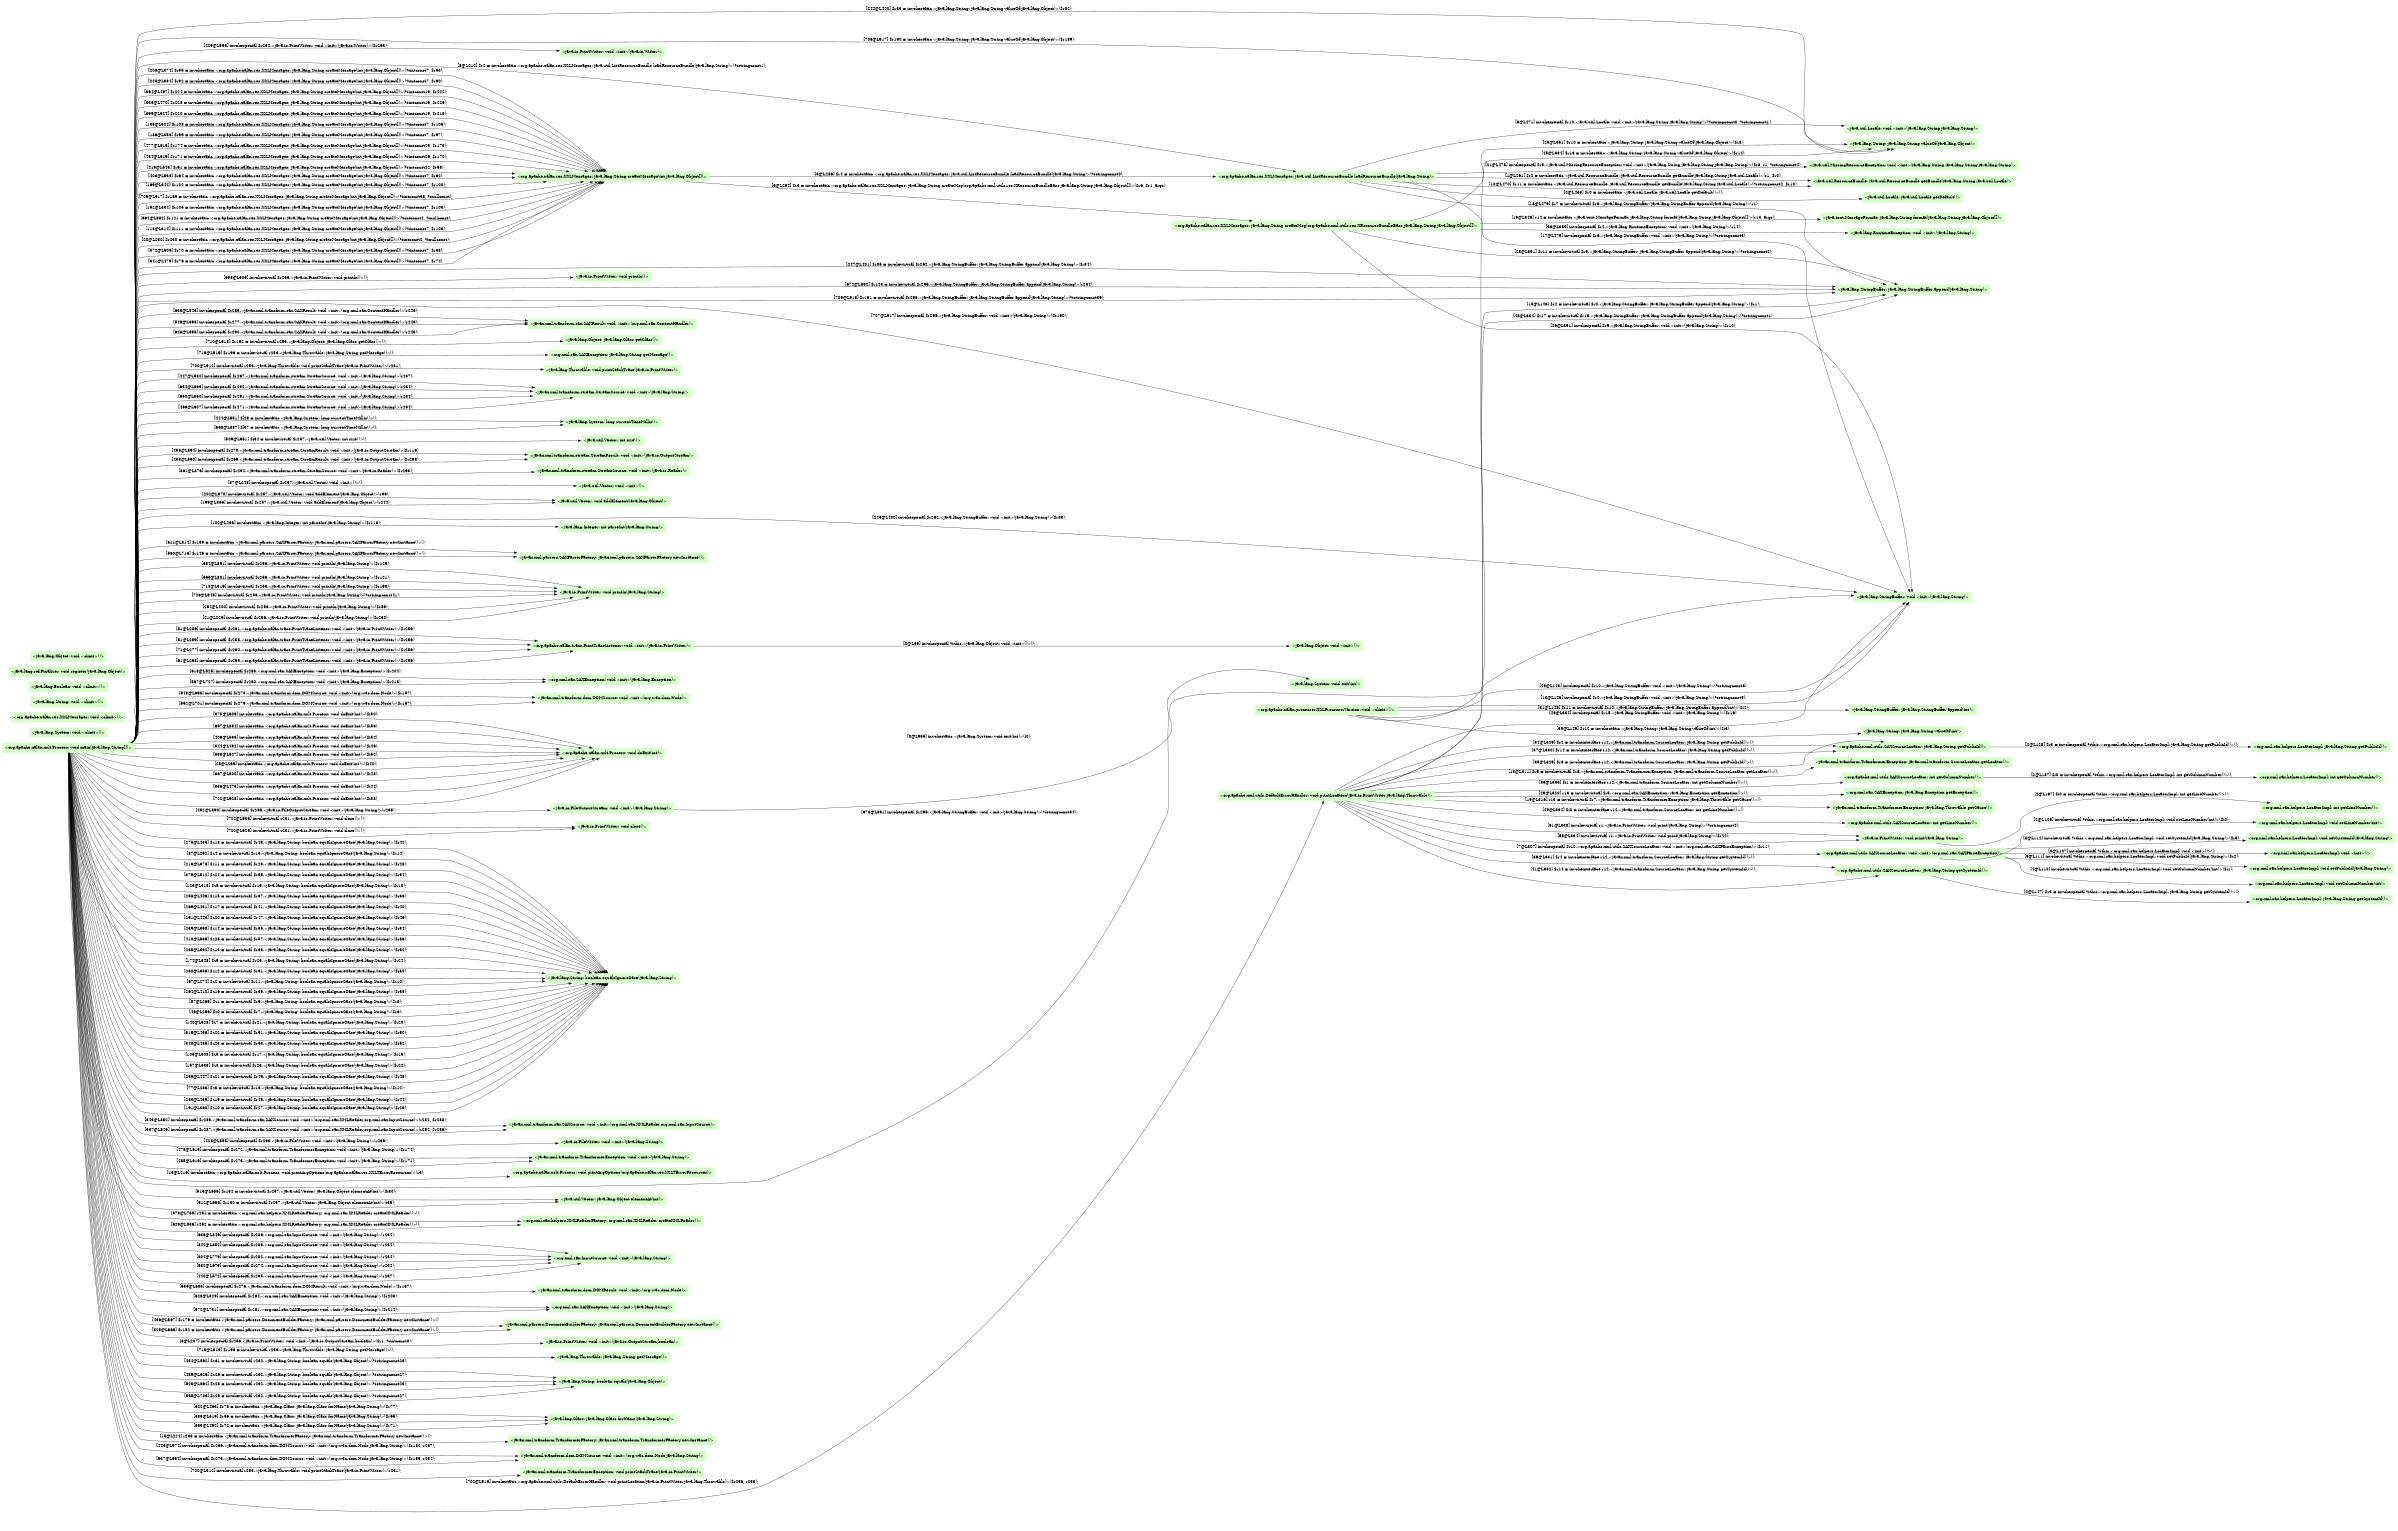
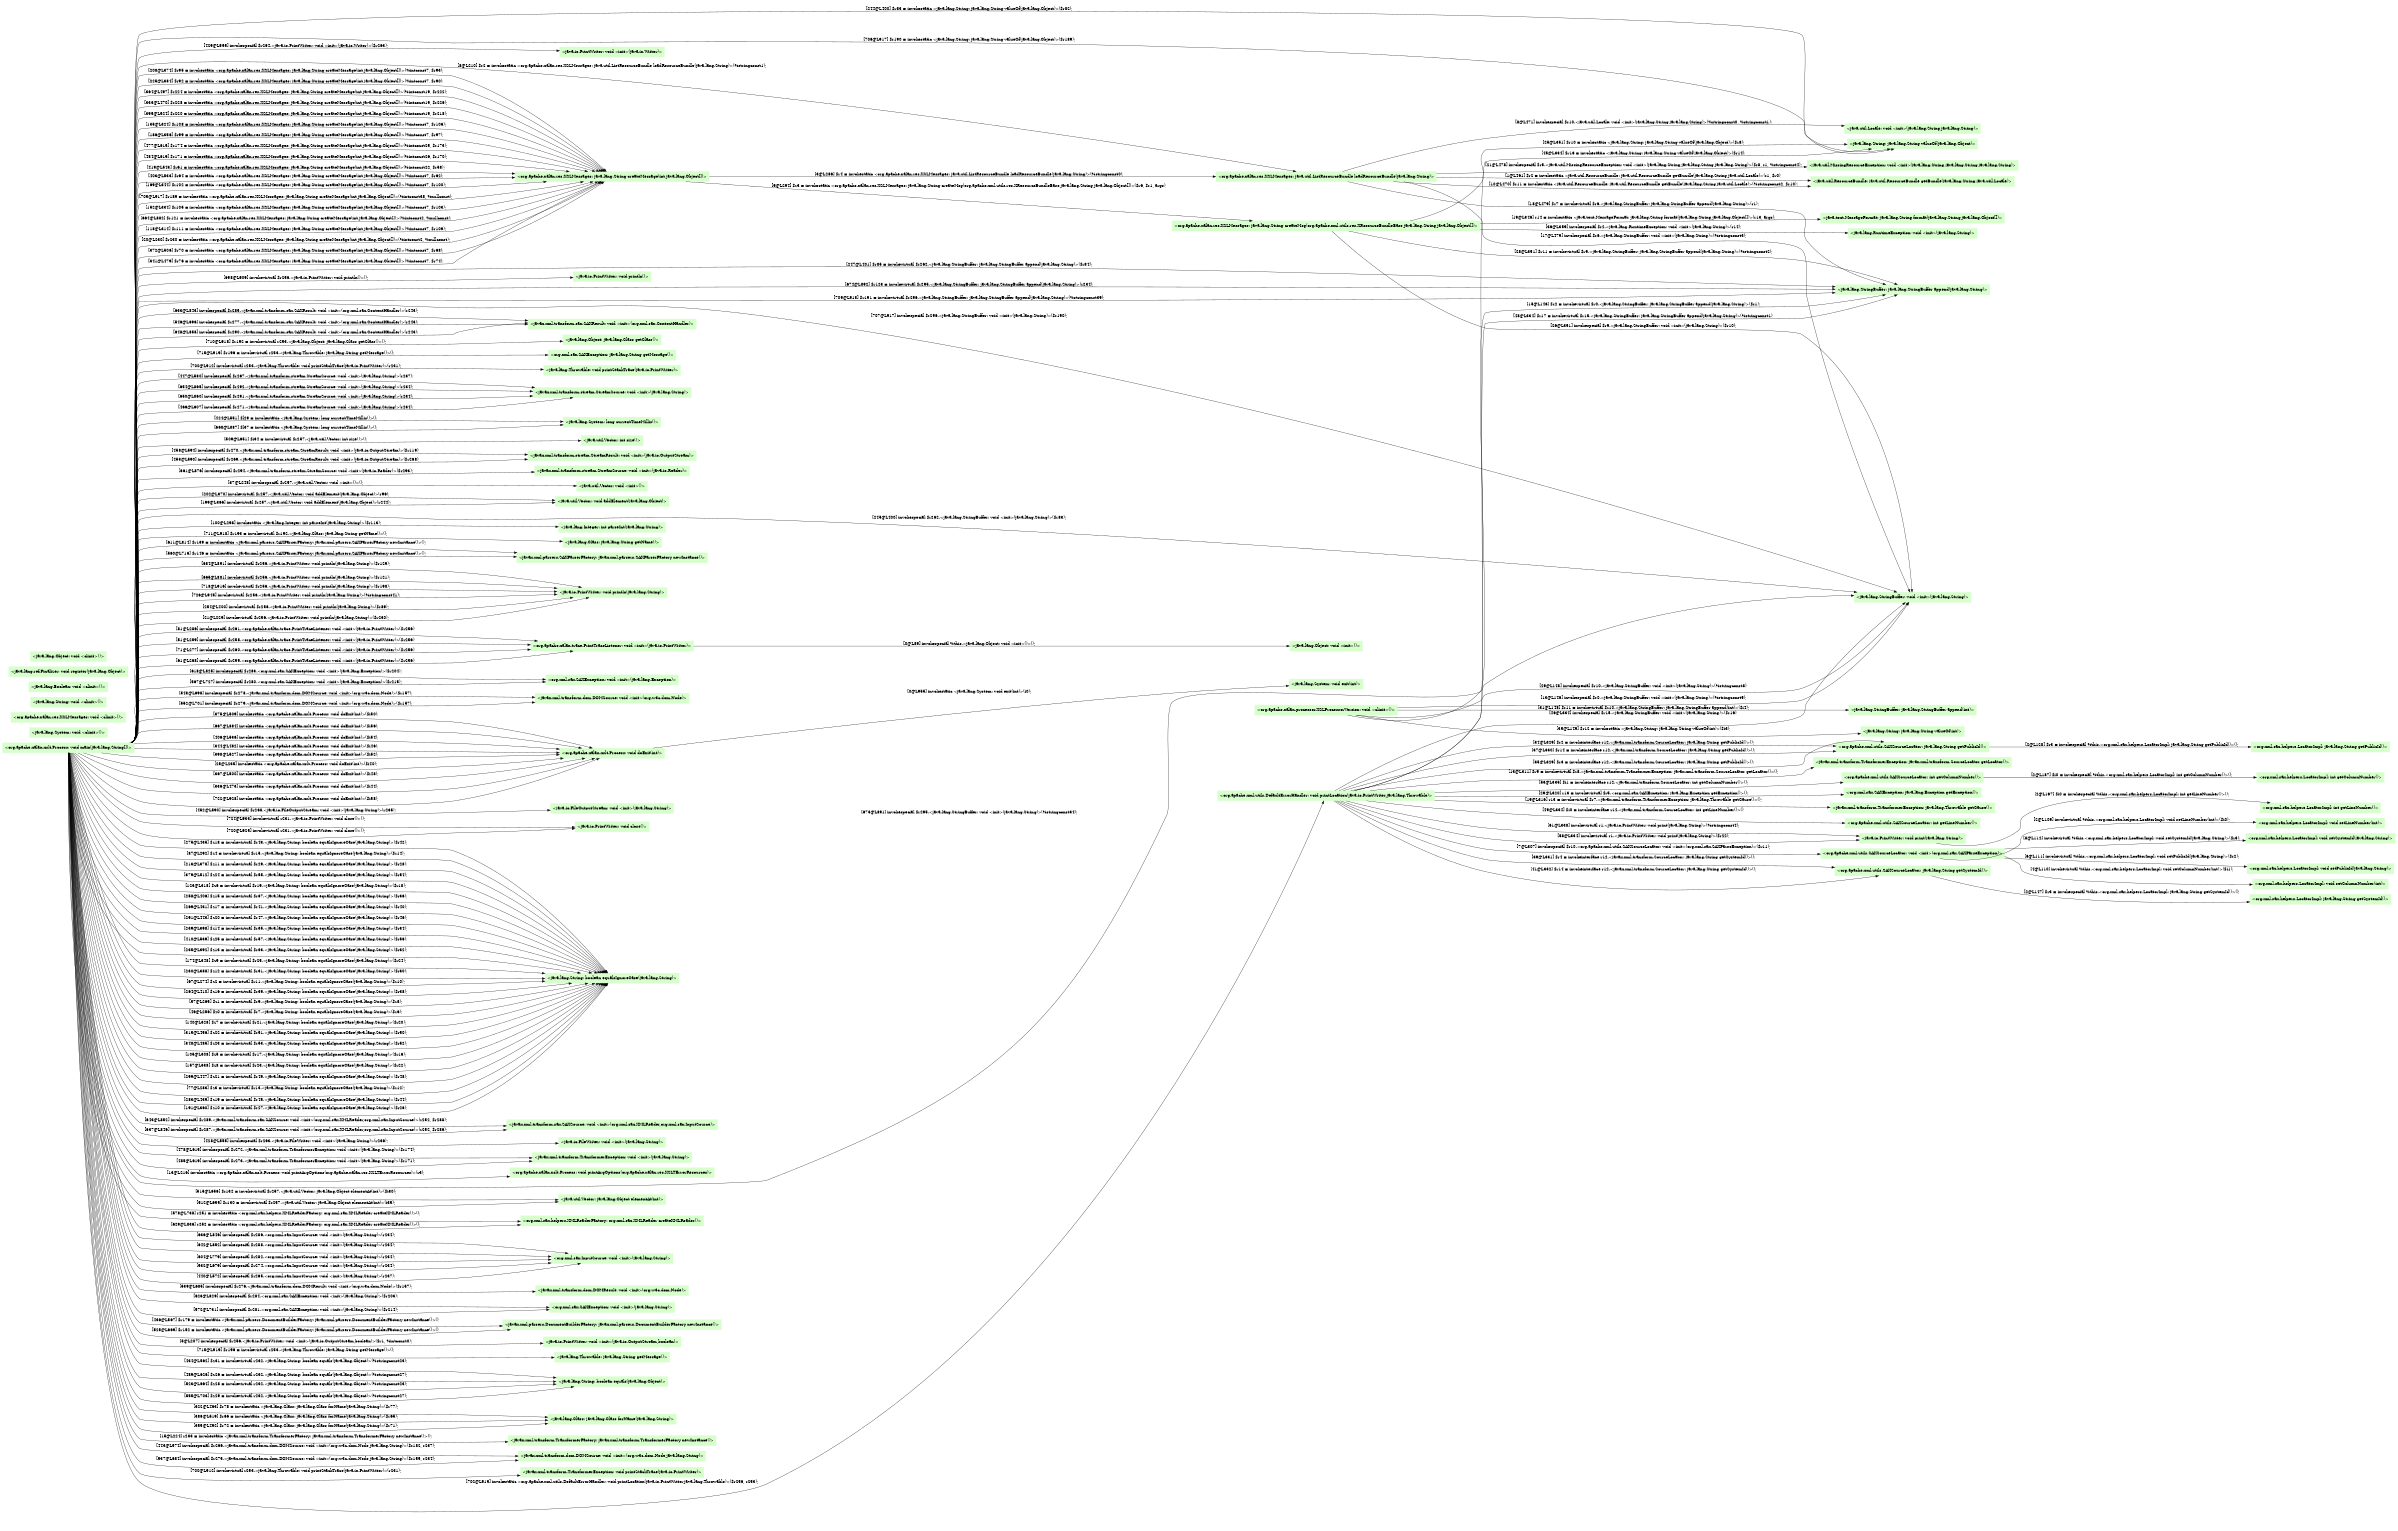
node "<java.util.Locale: java.util.Locale getDefault()>": removed
node "<java.lang.Class: java.lang.String getName()>": added
edge "<java.io.FileOutputStream: void <init>(java.lang.String)>" -> "<java.lang.System: void exit(int)>": now "<org.apache.xalan.xslt.Process: void doExit(int)>" -> "<java.lang.System: void exit(int)>"
node "<org.xml.sax.helpers.LocatorImpl: void <init>()>": removed
